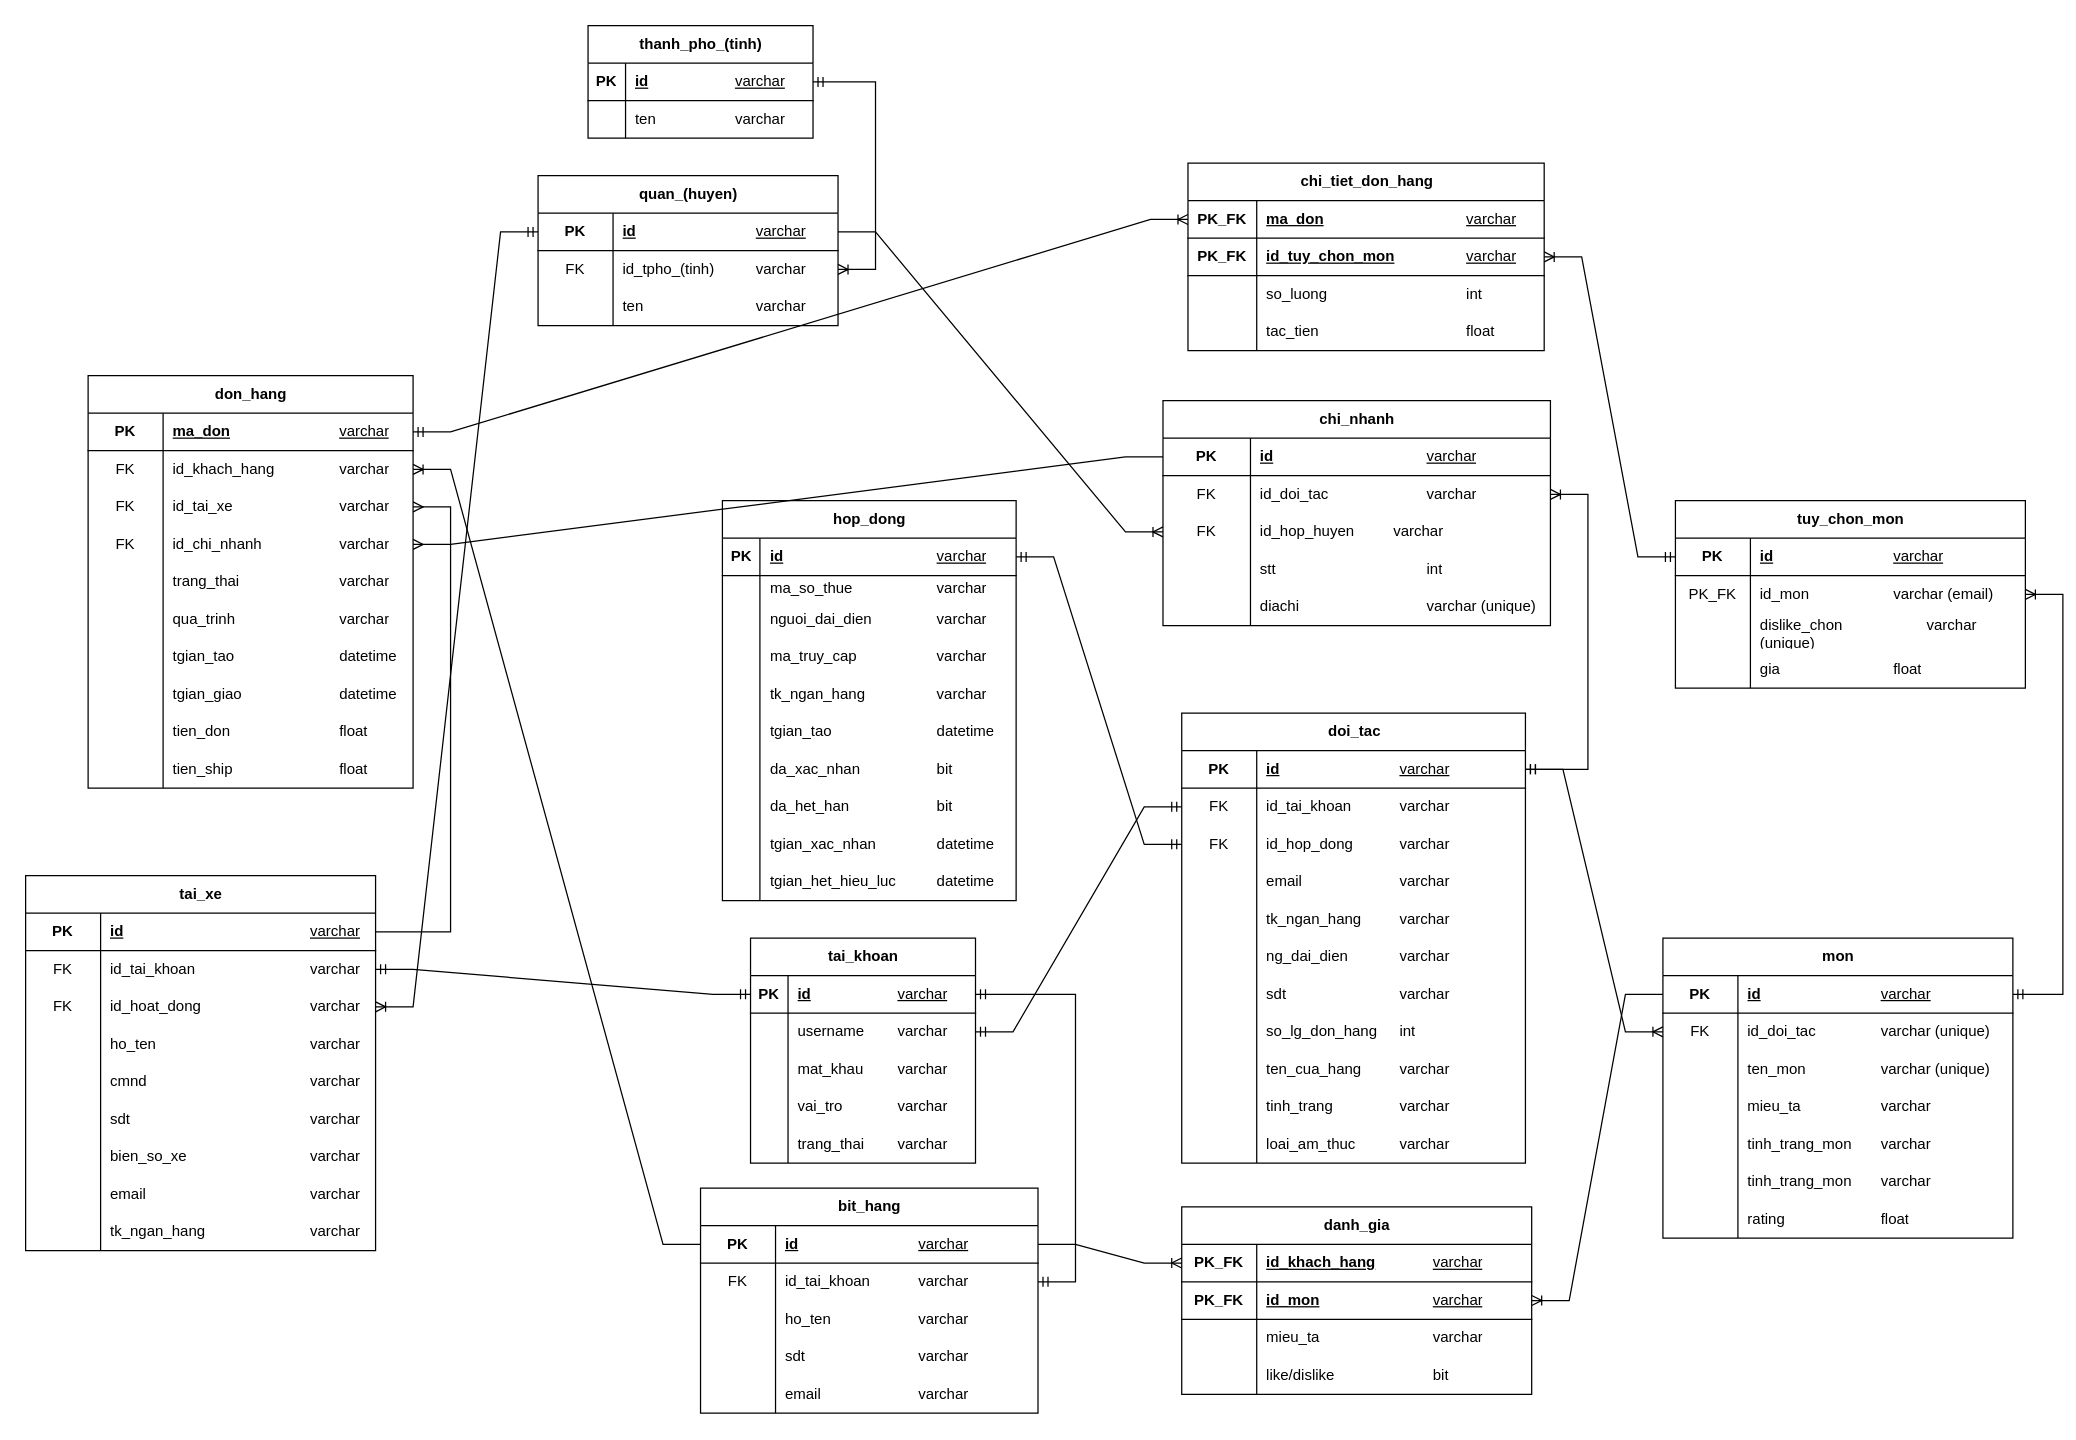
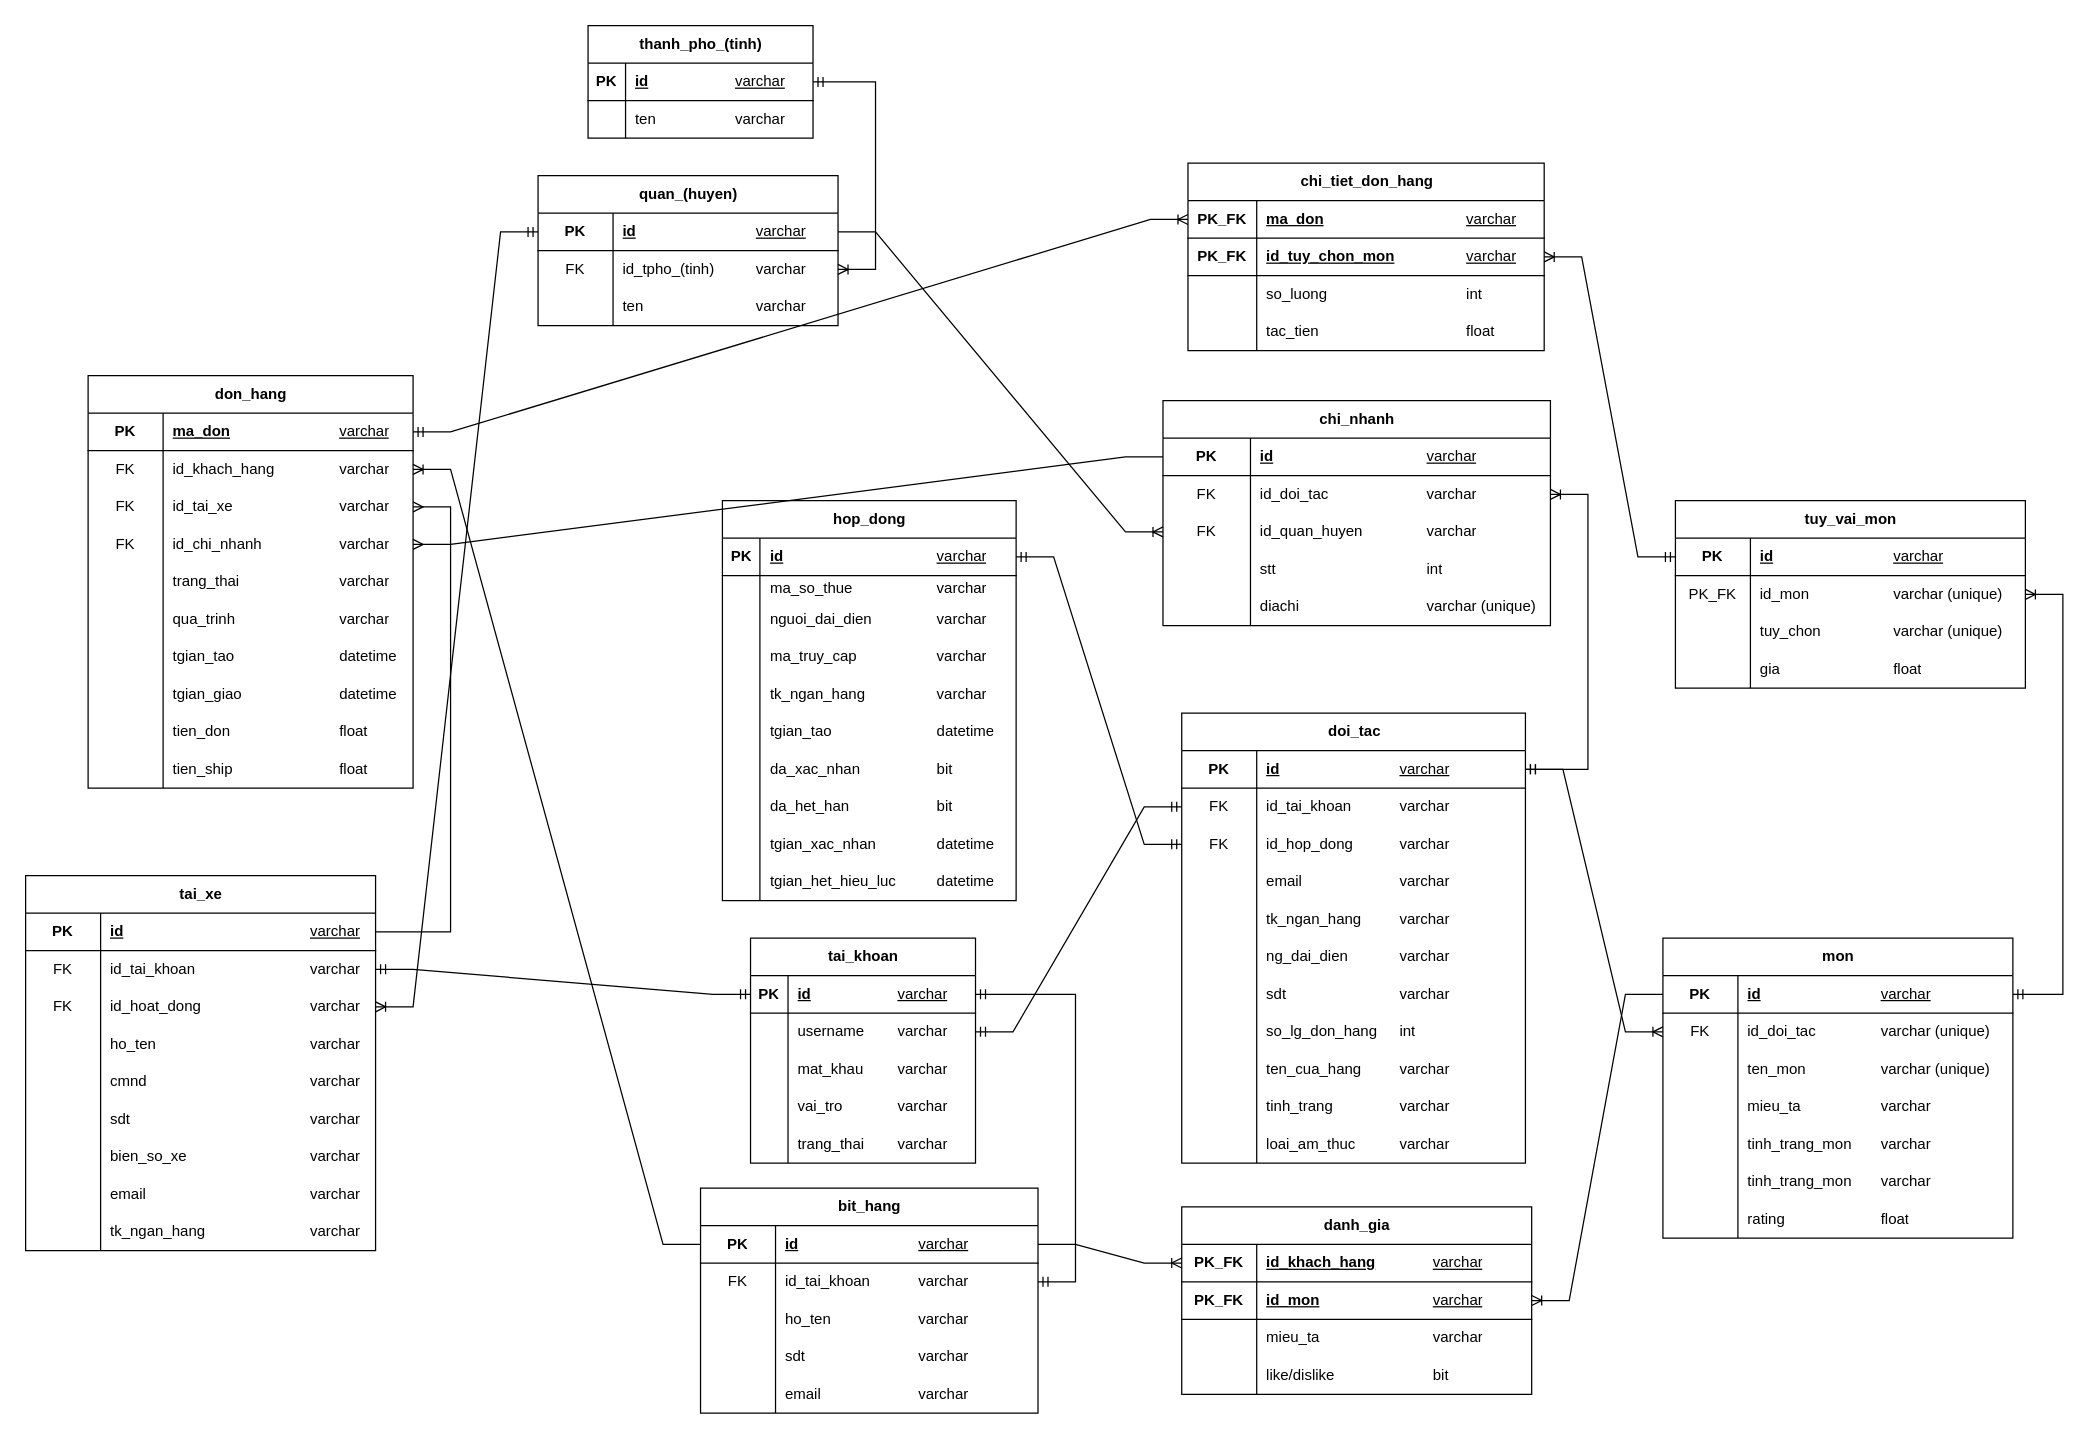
node "tuy_chon_mon": label "tuy_chon_mon" -> "tuy_vai_mon"
node "id_hop_huyen varchar": label "id_hop_huyen varchar" -> "id_quan_huyen varchar"
node "id_mon varchar (email)": label "id_mon varchar (email)" -> "id_mon varchar (unique)"
node "dislike_chon varchar (unique)": label "dislike_chon varchar (unique)" -> "tuy_chon varchar (unique)"
